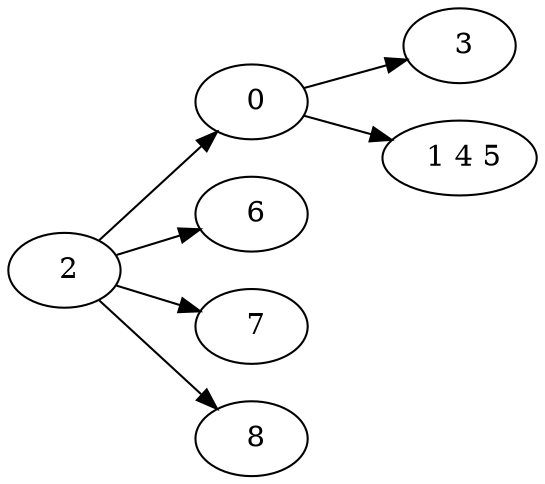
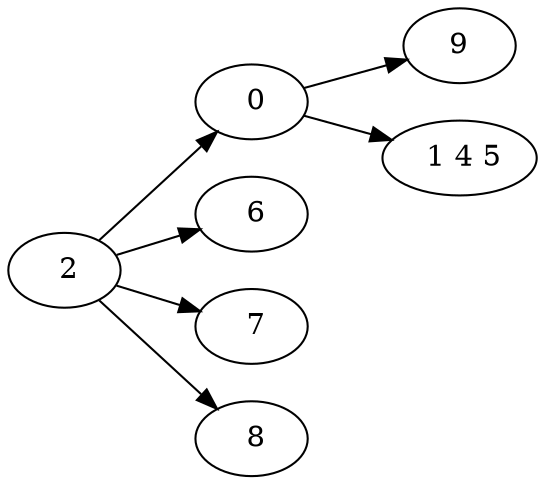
node "3": label "3" -> "9"
